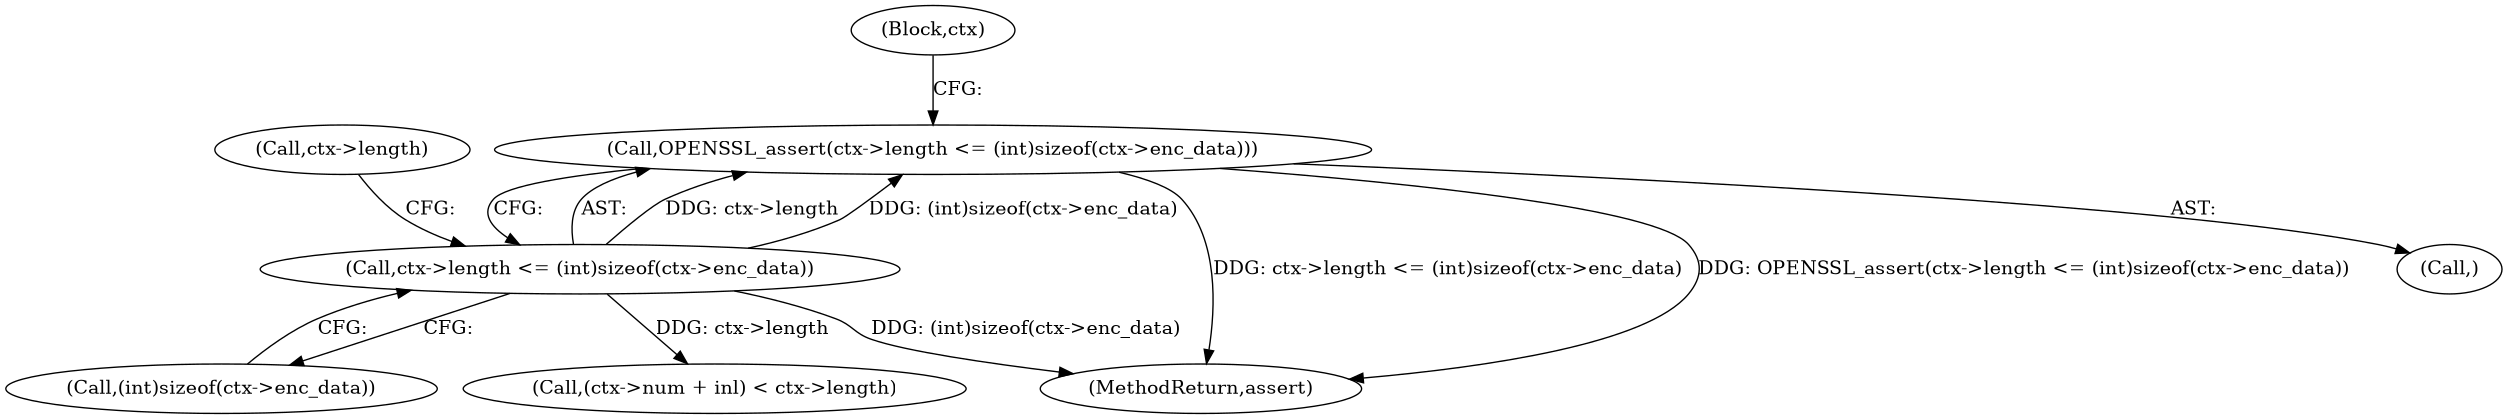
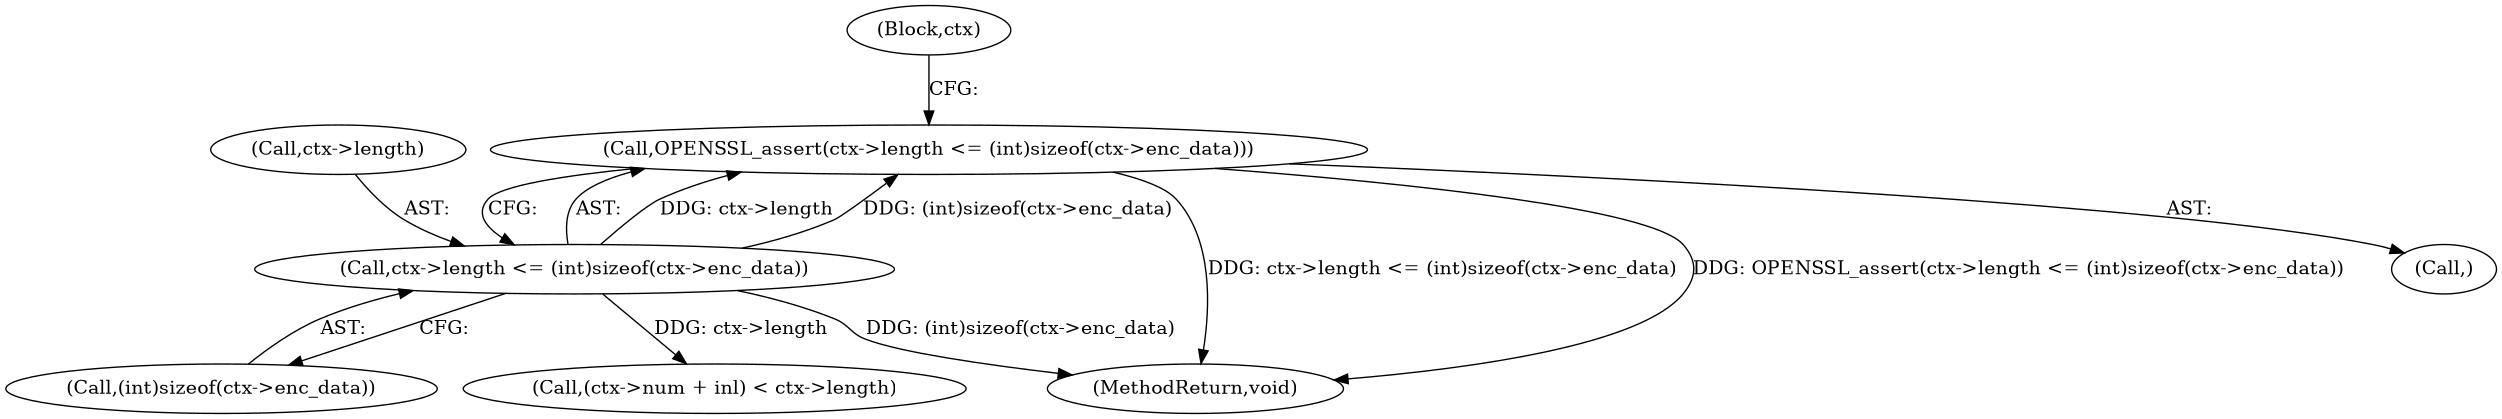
edge "(Call,ctx->length)" -> "(Call,ctx->length <= (int)sizeof(ctx->enc_data))": label "CFG: " -> "AST: "
edge "(Call,(int)sizeof(ctx->enc_data))" -> "(Call,ctx->length <= (int)sizeof(ctx->enc_data))": label "CFG: " -> "AST: "
node "(MethodReturn,assert)": label "(MethodReturn,assert)" -> "(MethodReturn,void)"
